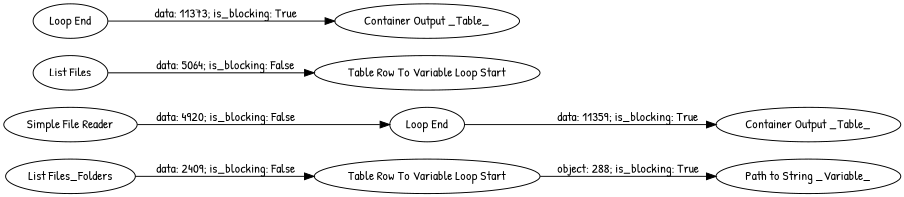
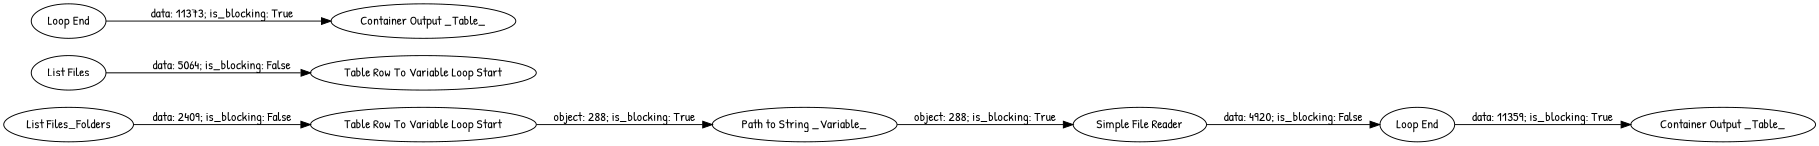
edge "Path to String _Variable_" -> "Simple File Reader": added, label "object: 288; is_blocking: True"
